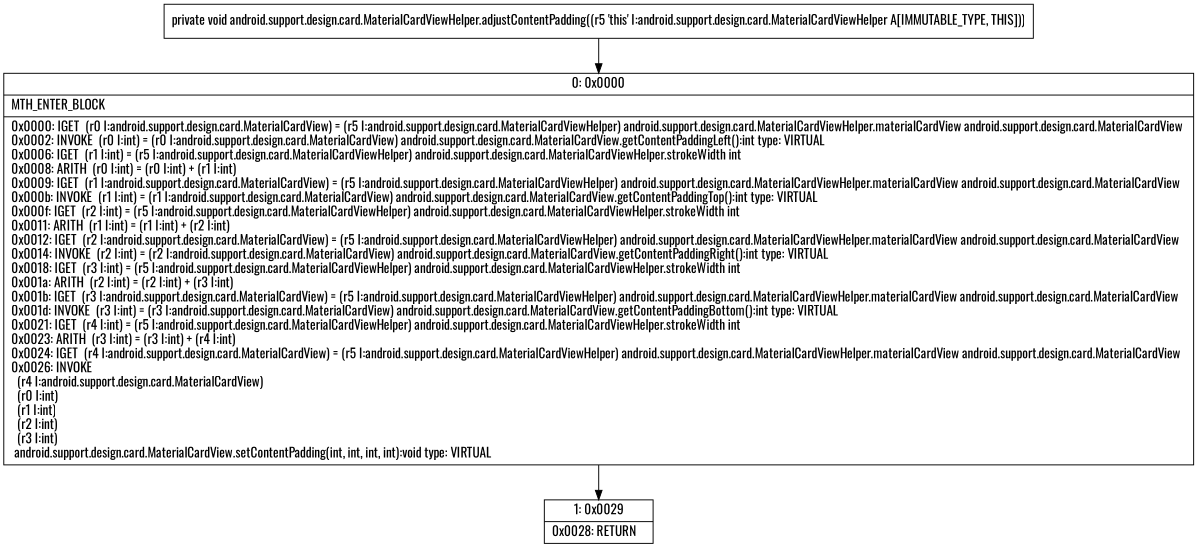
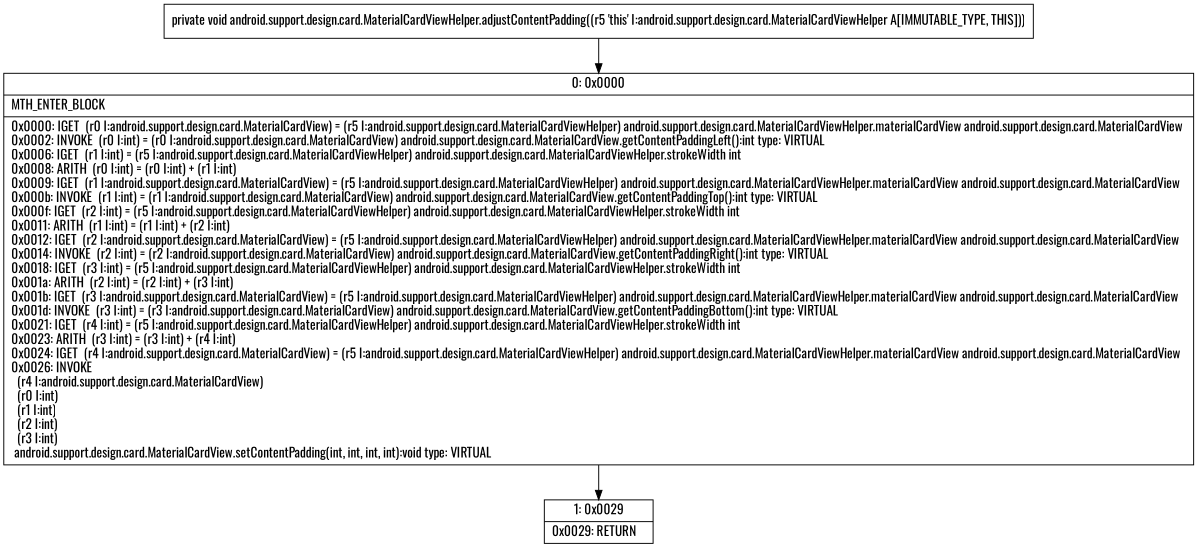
node "1: 0x0029": text "0x0028: RETURN" -> "0x0029: RETURN"
